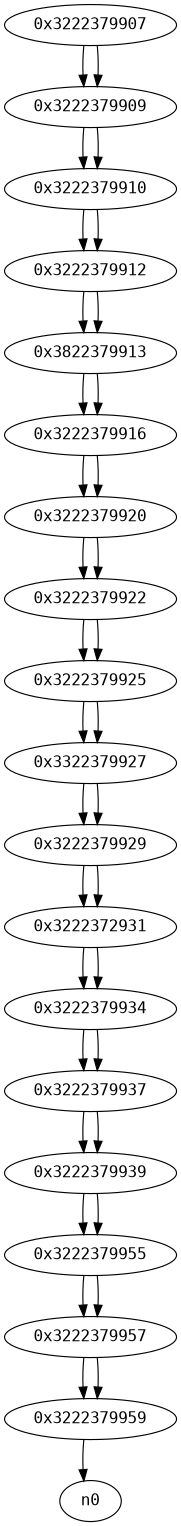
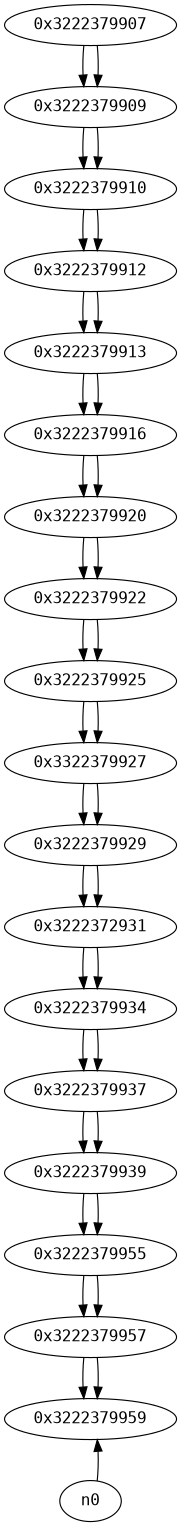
node "0x3822379913": label "0x3822379913" -> "0x3222379913"
edge "0x3222379959" -> "n0": reversed
